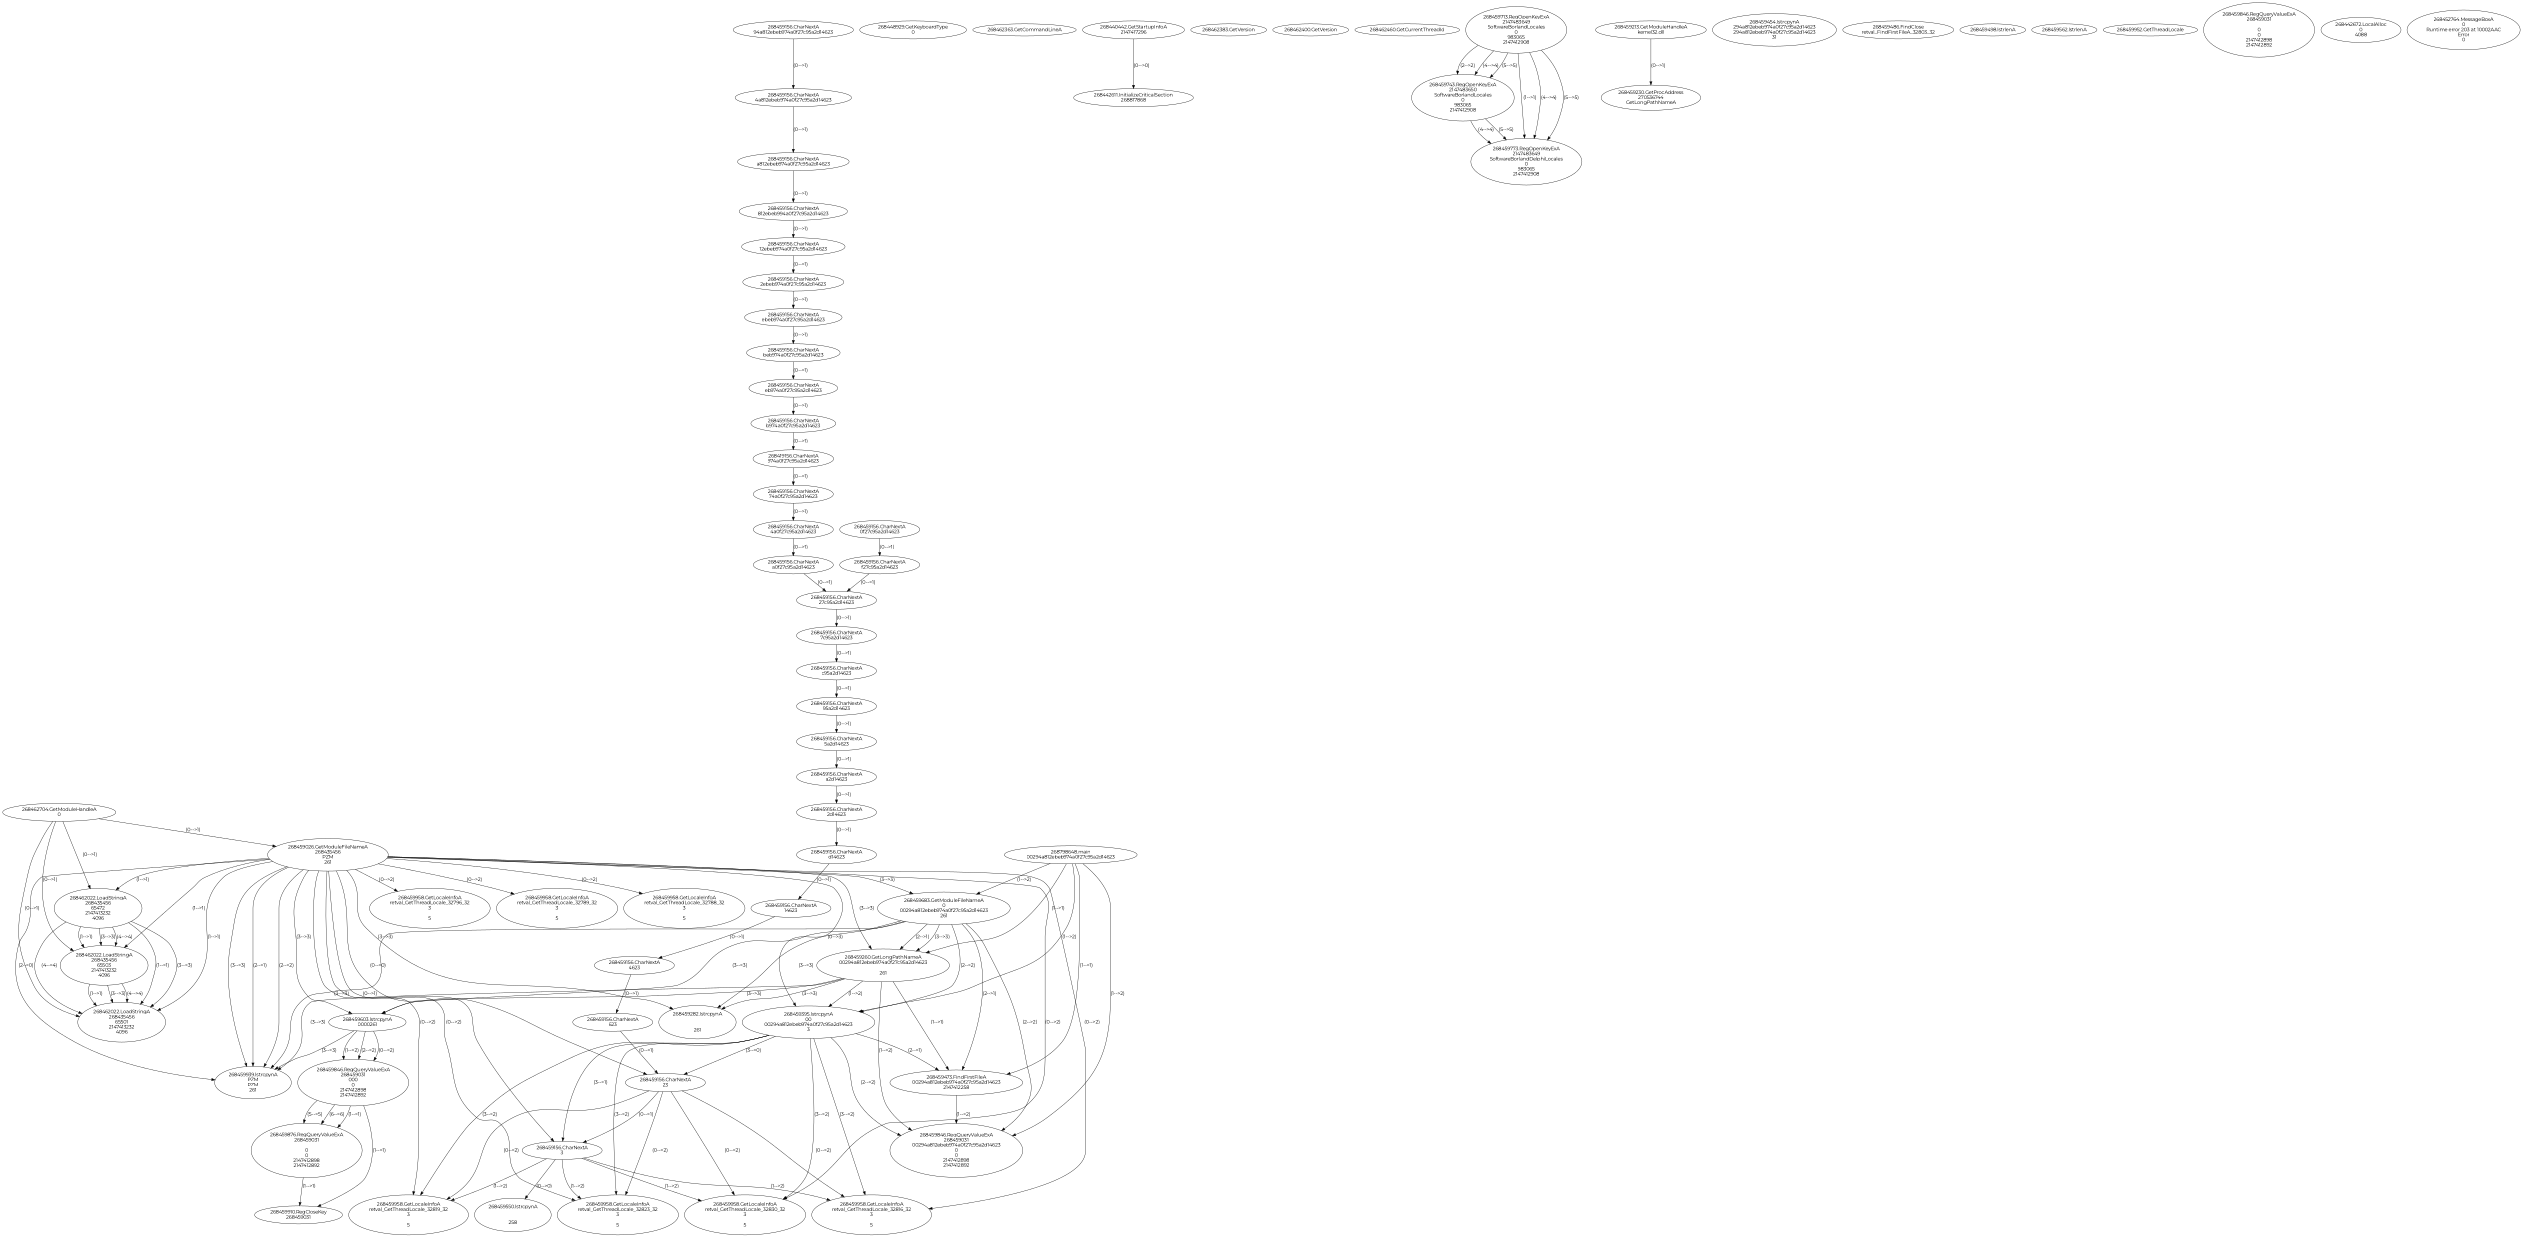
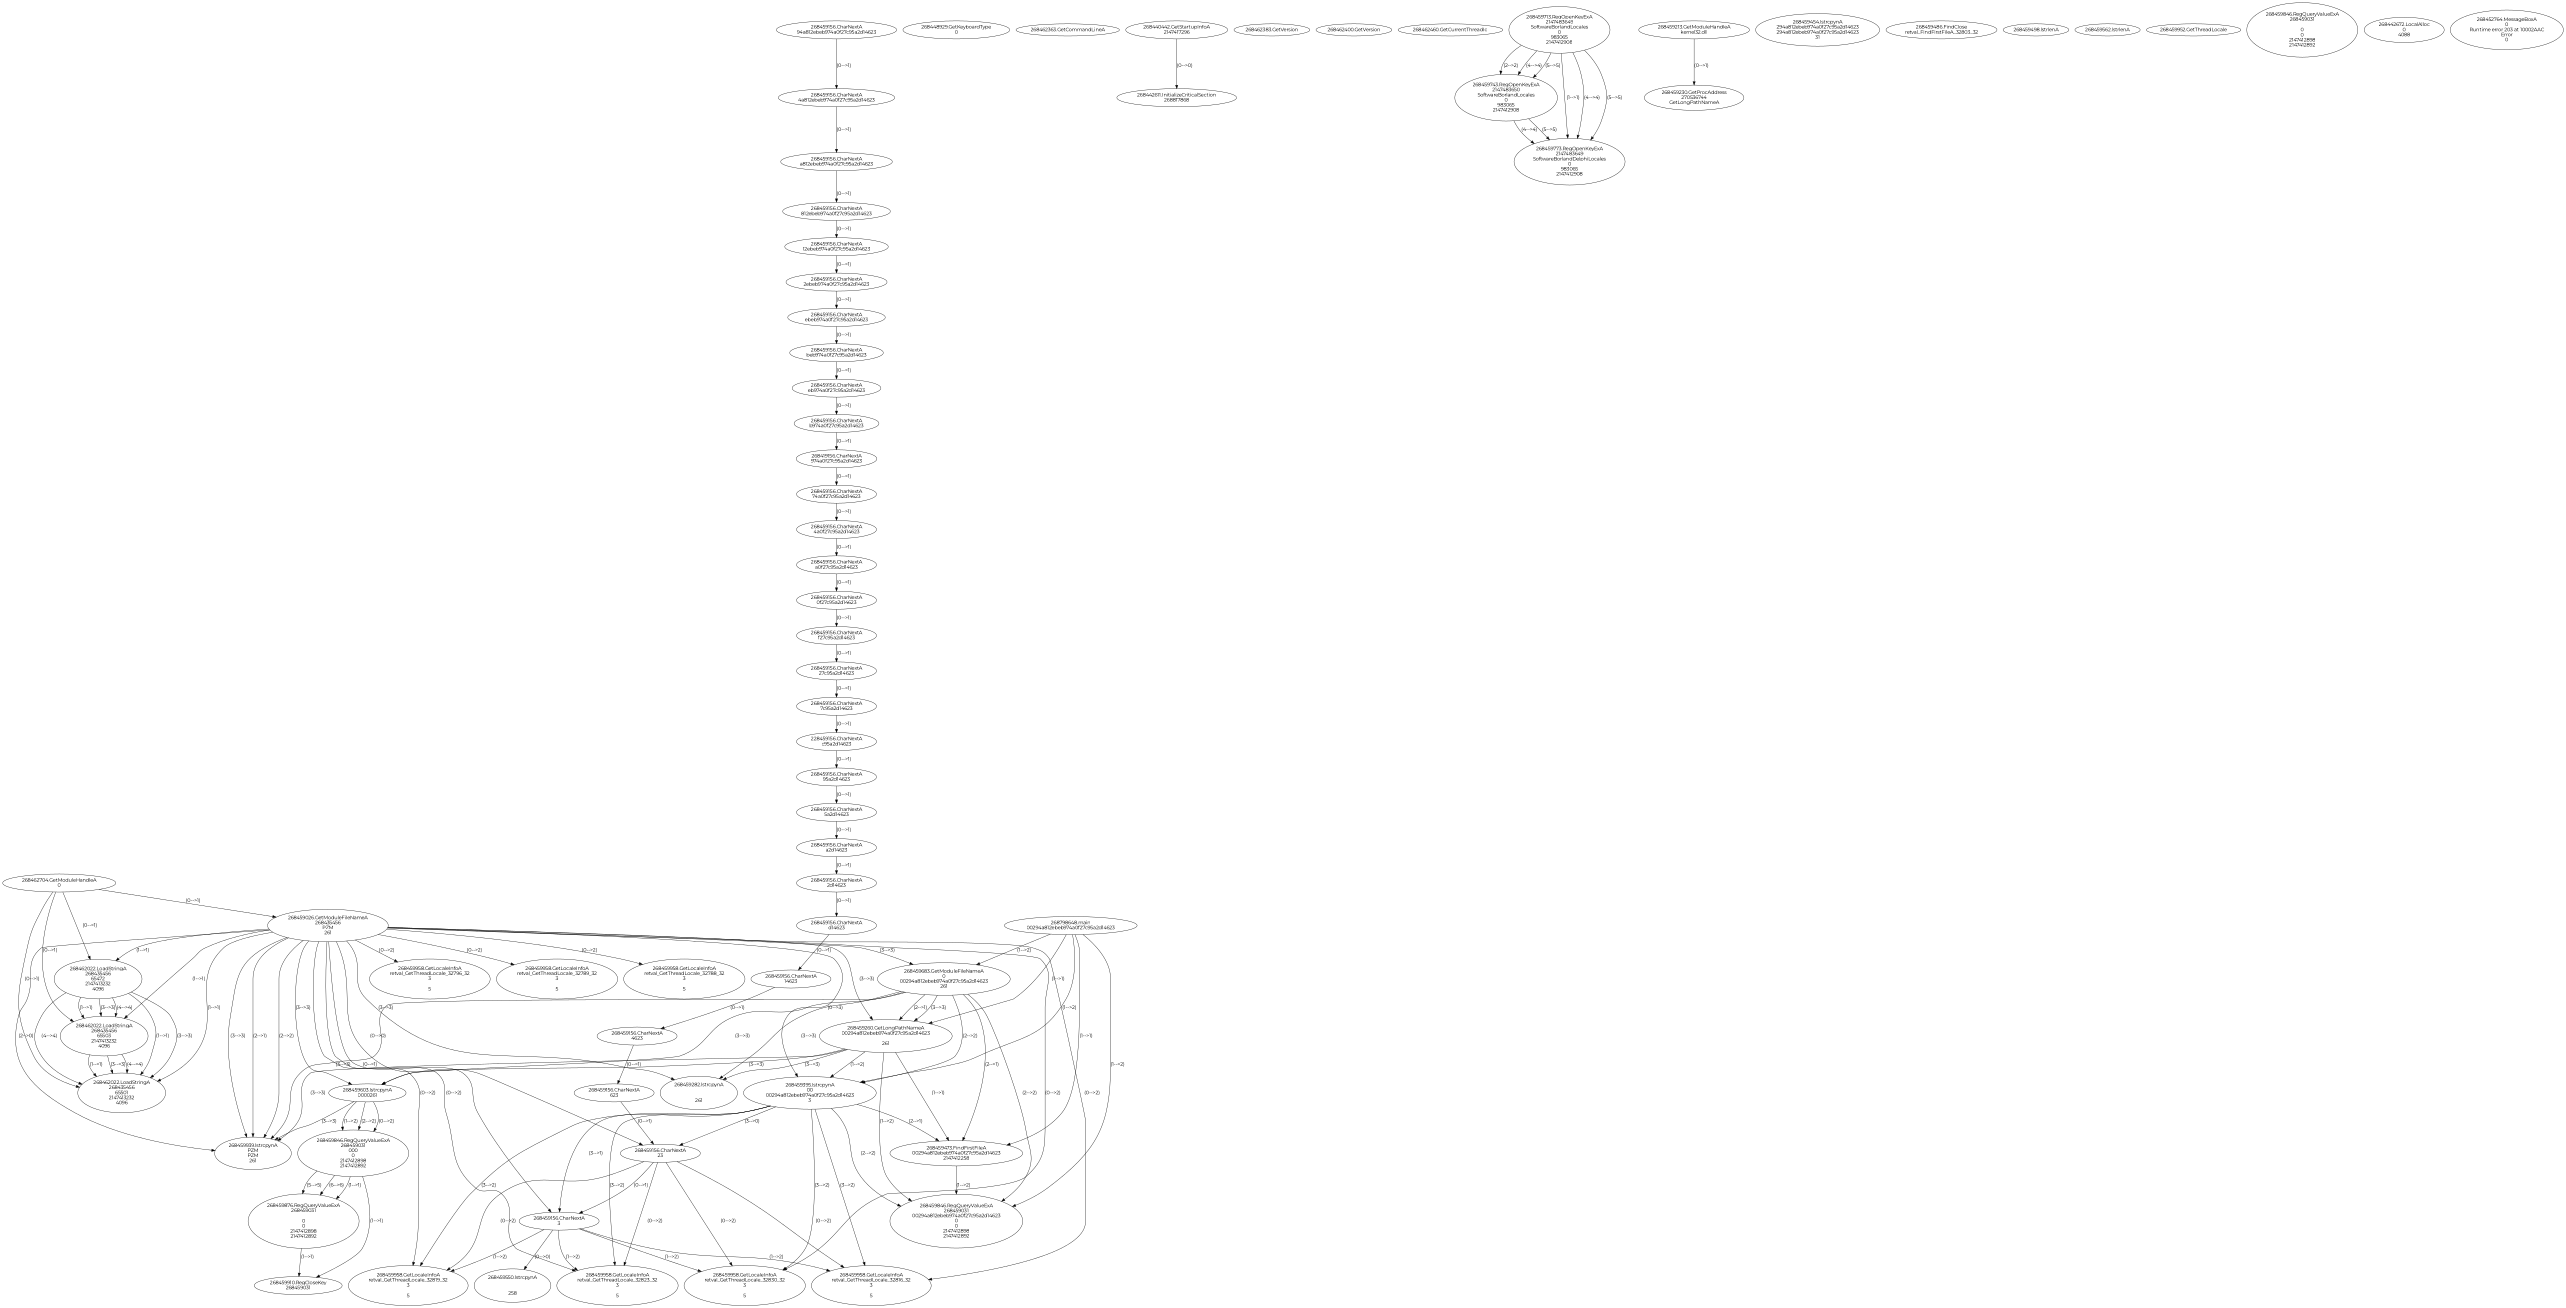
node "268459156.CharNextA 812ebeb994a0f27c95a2d14623": label "268459156.CharNextA 812ebeb994a0f27c95a2d14623" -> "268459156.CharNextA 812ebeb974a0f27c95a2d14623"
edge "268459156.CharNextA a0f27c95a2d14623" -> "268459156.CharNextA 27c95a2d14623": now "268459156.CharNextA a0f27c95a2d14623" -> "268459156.CharNextA 0f27c95a2d14623"
node "268459156.CharNextA c95a2d14623": label "268459156.CharNextA c95a2d14623" -> "228459156.CharNextA c95a2d14623"
